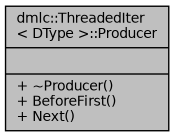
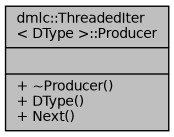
node "dmlc::ThreadedIter": text "+ BeforeFirst()" -> "+ DType()"
